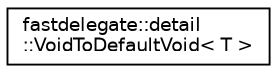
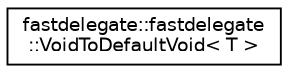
node "fastdelegate::detail ::VoidToDefaultVoid< T >": label "fastdelegate::detail ::VoidToDefaultVoid< T >" -> "fastdelegate::fastdelegate ::VoidToDefaultVoid< T >"
